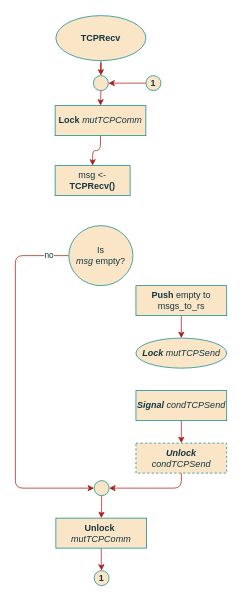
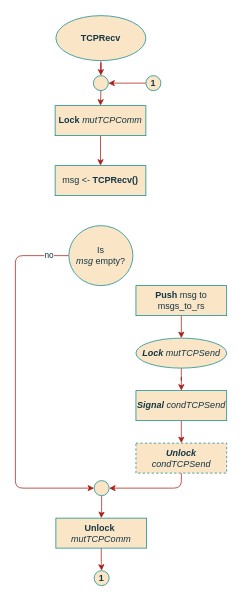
node "msg <- TCPRecv()": size 75x30 -> 91x30
node "Push empty to msgs_to_rs": label "Push empty to msgs_to_rs" -> "Push msg to msgs_to_rs"
edge "Lock mutTCPSend" -> "Signal condTCPSend": added
